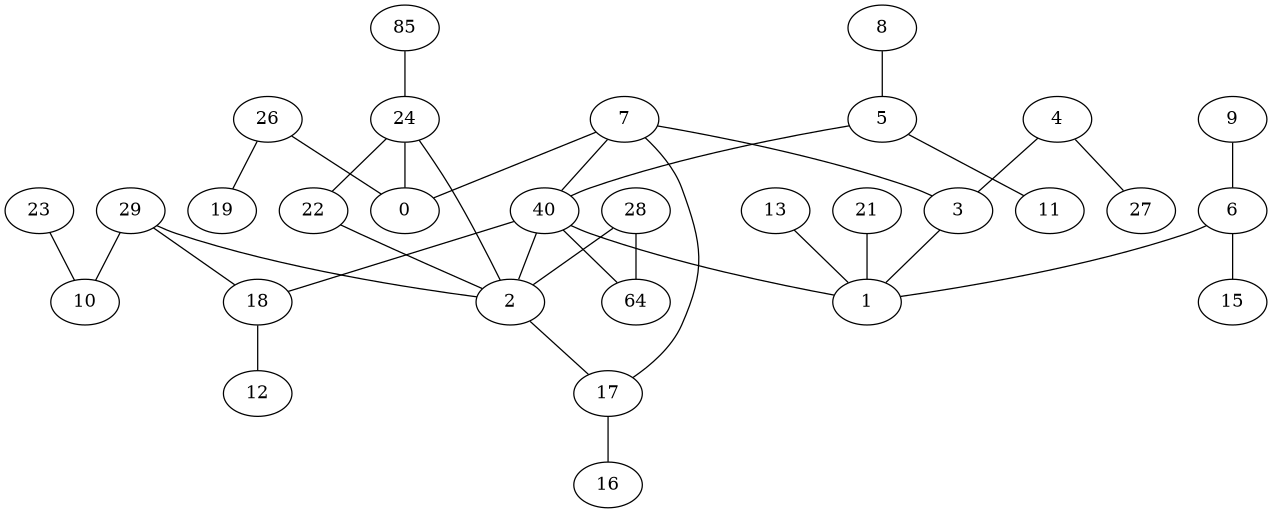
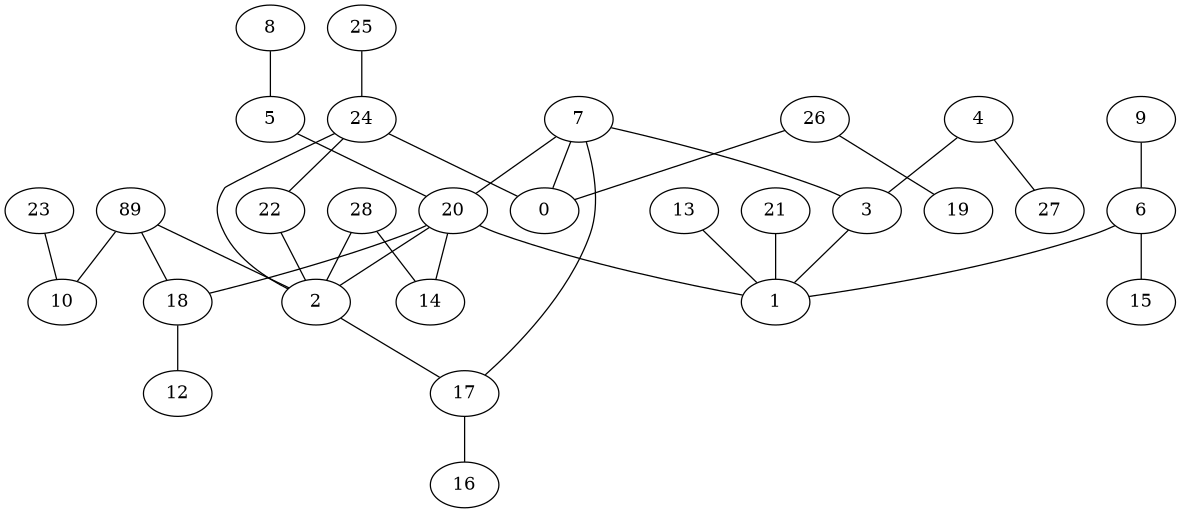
node "85": label "85" -> "25"
node "29": label "29" -> "89"
node "40": label "40" -> "20"
node "11": removed
node "64": label "64" -> "14"
